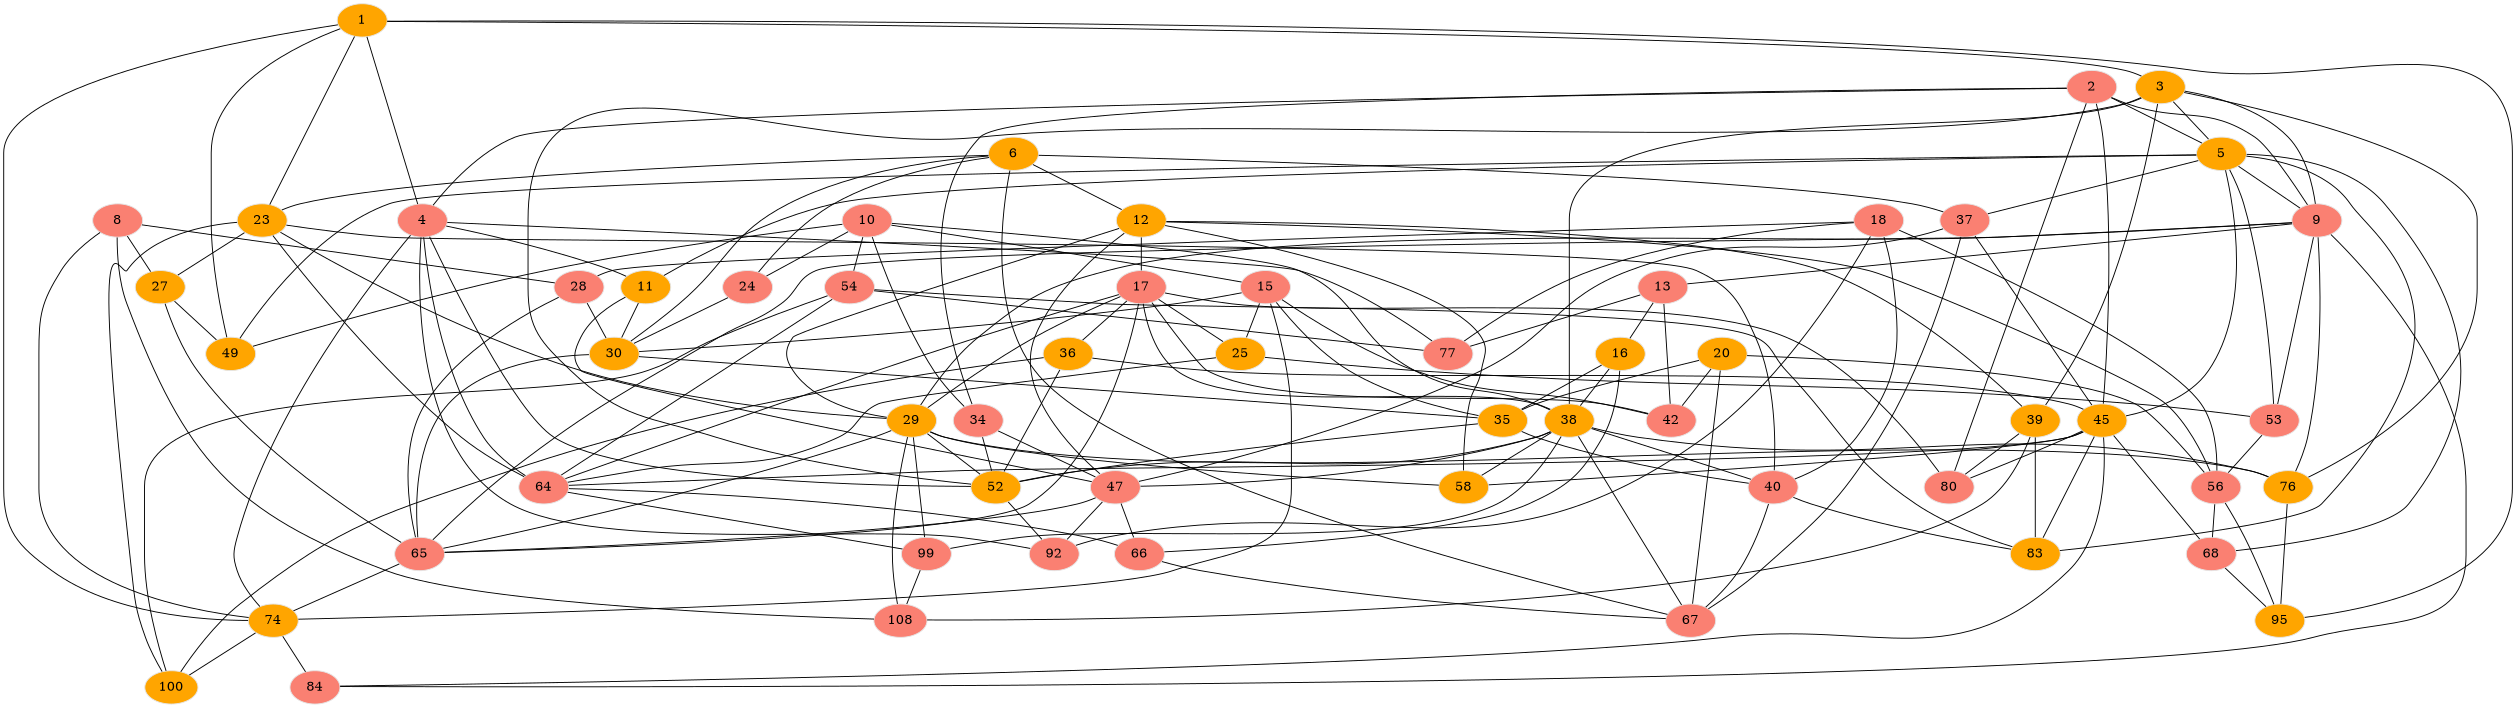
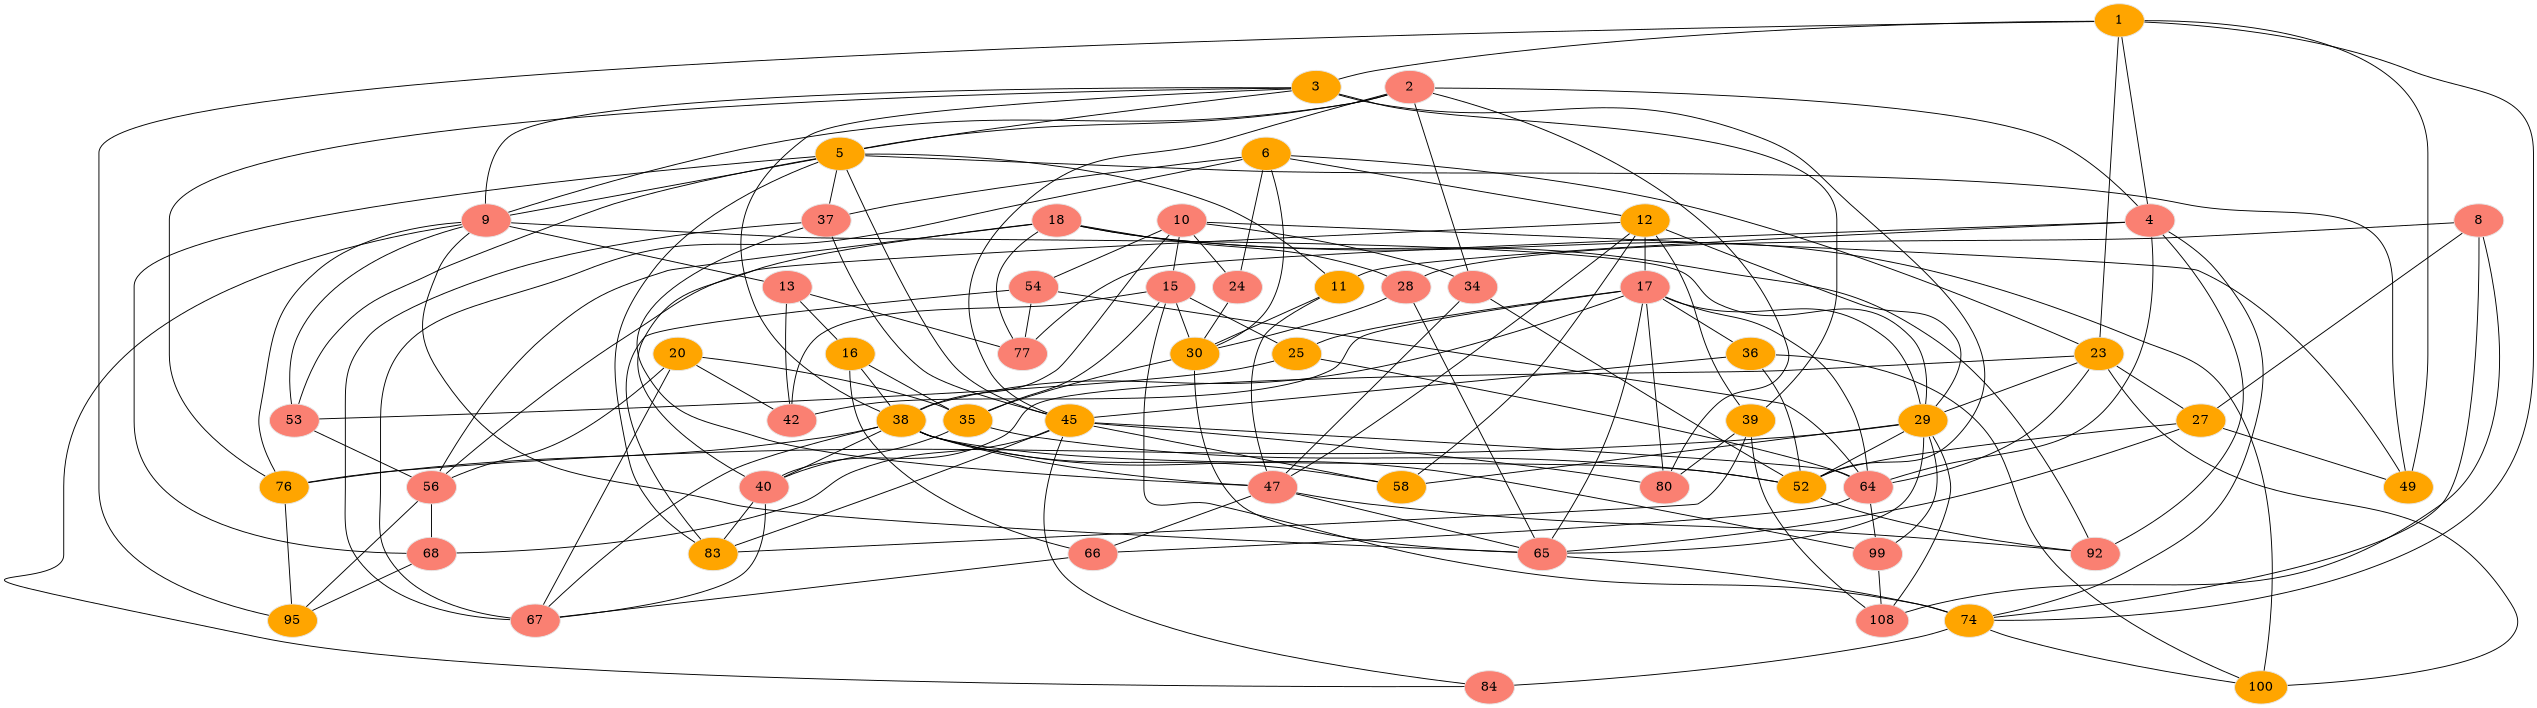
edge "54" -- "100": now "18" -- "100"
edge "4" -- "52": now "27" -- "52"
